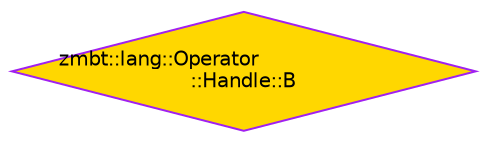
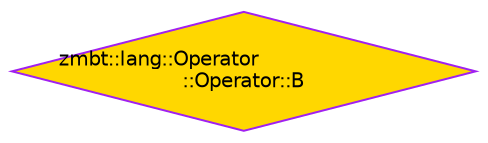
node "zmbt::lang::Operator ::Handle::B": label "zmbt::lang::Operator ::Handle::B" -> "zmbt::lang::Operator ::Operator::B"
